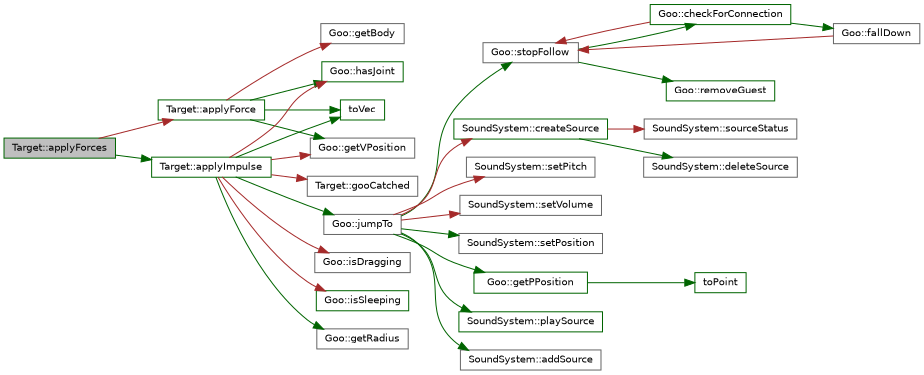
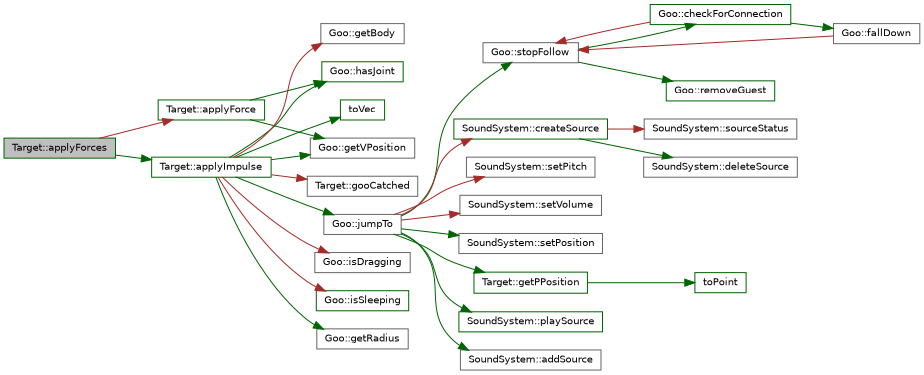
edge "Target::applyForce" -> "Goo::getBody": now "Target::applyImpulse" -> "Goo::getBody"
edge "Target::applyForce" -> "toVec": removed
edge "Target::applyImpulse" -> "Goo::hasJoint": color brown -> darkgreen
edge "Target::applyImpulse" -> "Goo::getVPosition": color brown -> darkgreen
node "Goo::getPPosition": label "Goo::getPPosition" -> "Target::getPPosition"
